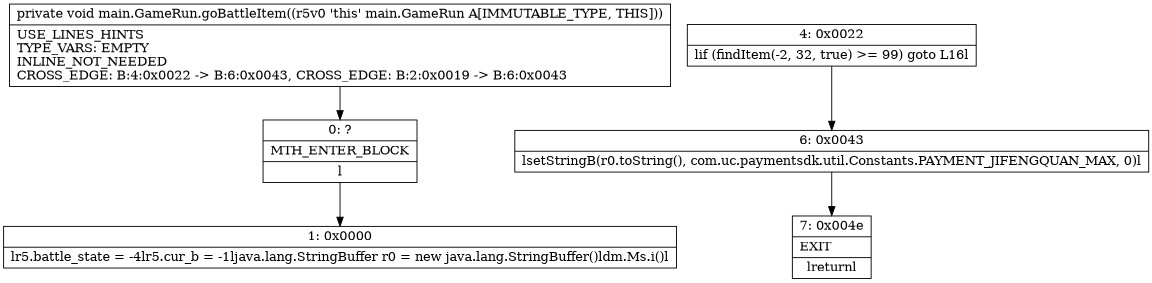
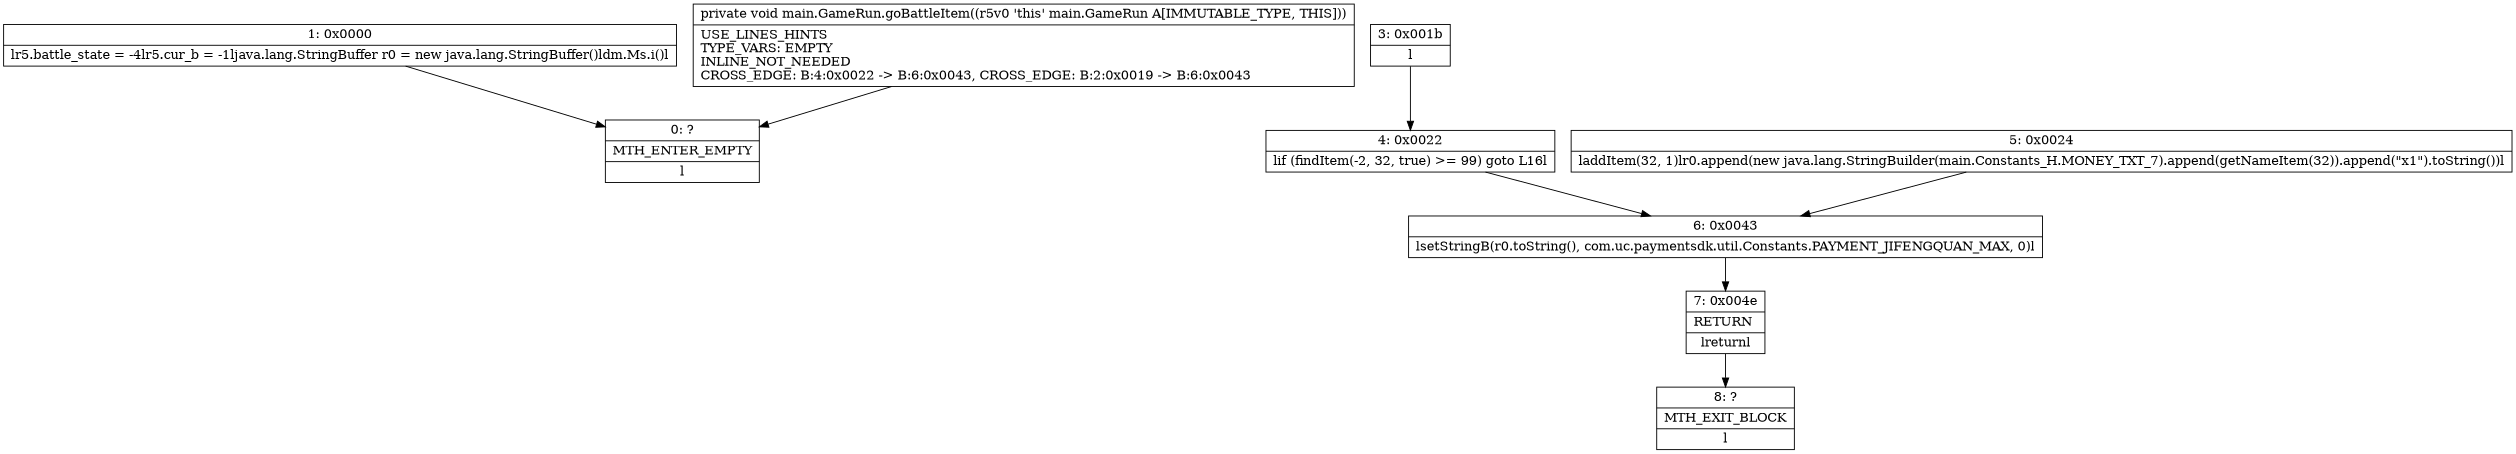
node "3: 0x001b": added
node "0: ?": text "MTH_ENTER_BLOCK" -> "MTH_ENTER_EMPTY"
node "5: 0x0024": added
edge "0: ?" -> "1: 0x0000": reversed
node "7: 0x004e": text "EXIT" -> "RETURN"
node "8: ?": added
